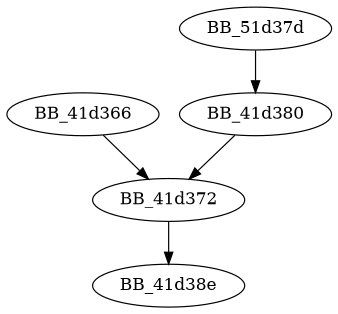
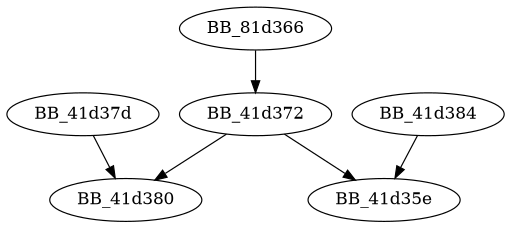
node "BB_51d37d": label "BB_51d37d" -> "BB_41d37d"
node "BB_41d366": label "BB_41d366" -> "BB_81d366"
node "BB_41d384": added
edge "BB_41d380" -> "BB_41d372": reversed
node "BB_41d38e": label "BB_41d38e" -> "BB_41d35e"
